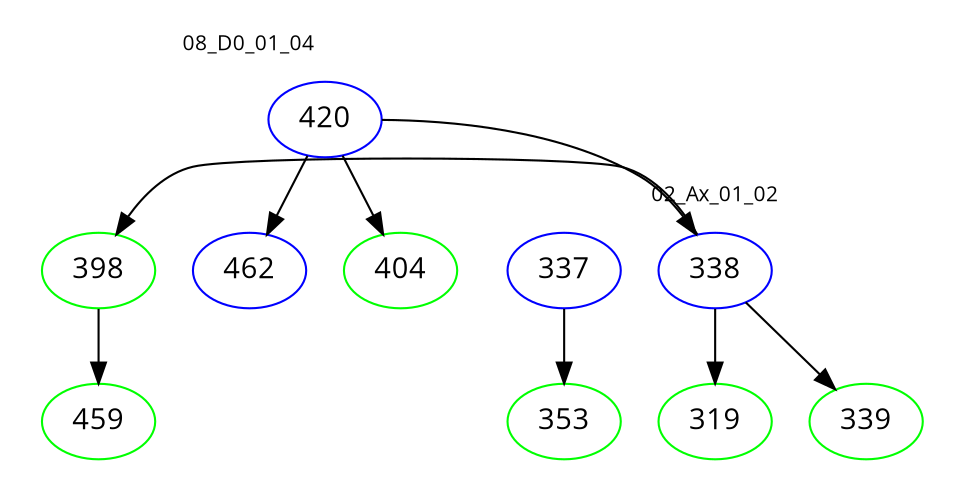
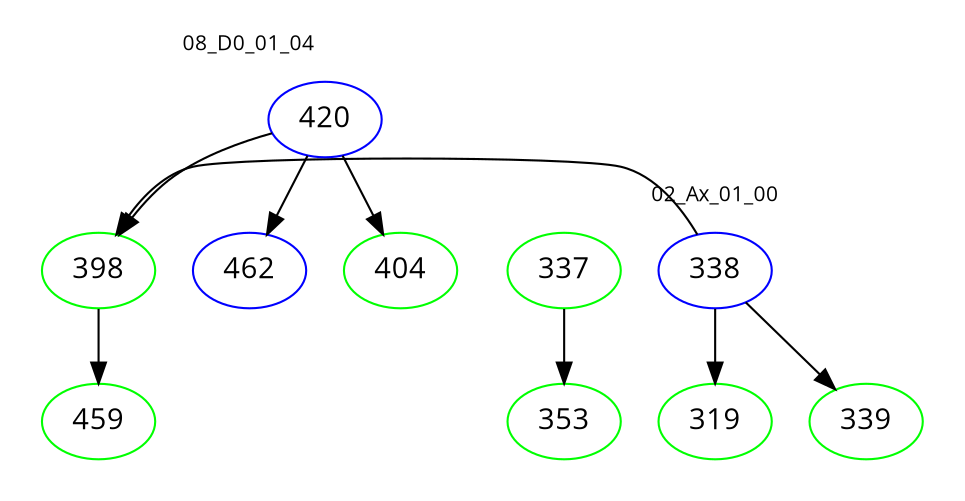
edge "420" -> "338": now "420" -> "398"
cluster "02_Ax_01_02": label "02_Ax_01_02" -> "02_Ax_01_00"
node "337": color blue -> green
